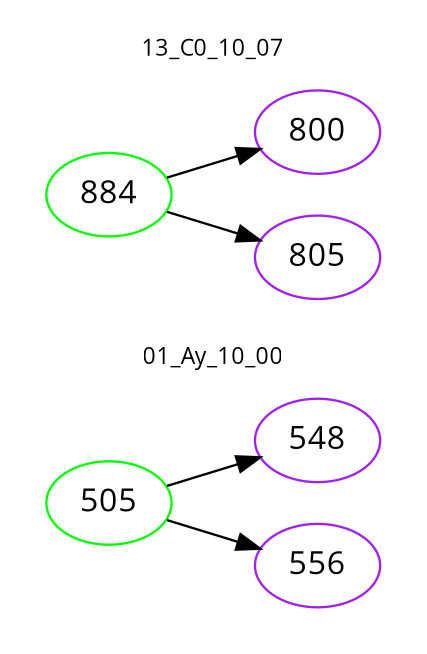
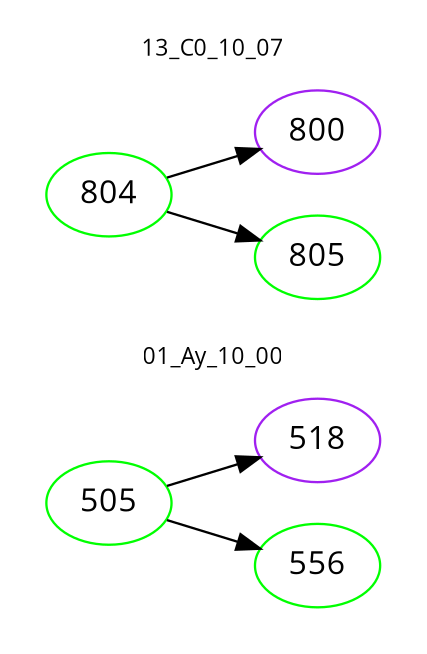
node "884": label "884" -> "804"
node "805": color purple -> green
node "548": label "548" -> "518"
node "556": color purple -> green
